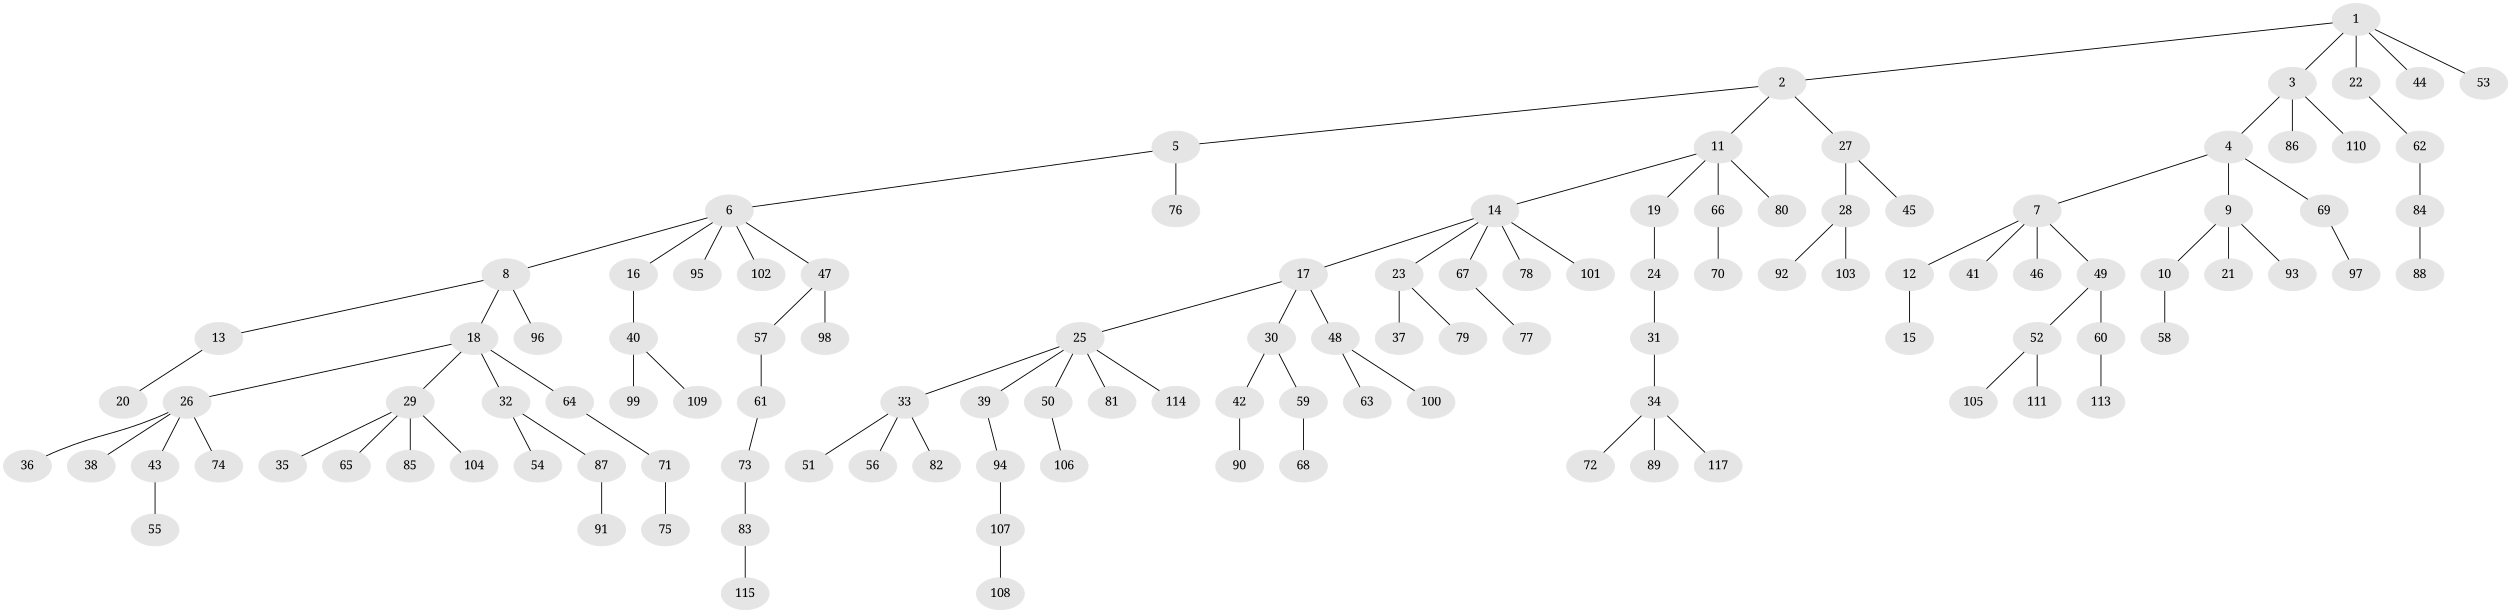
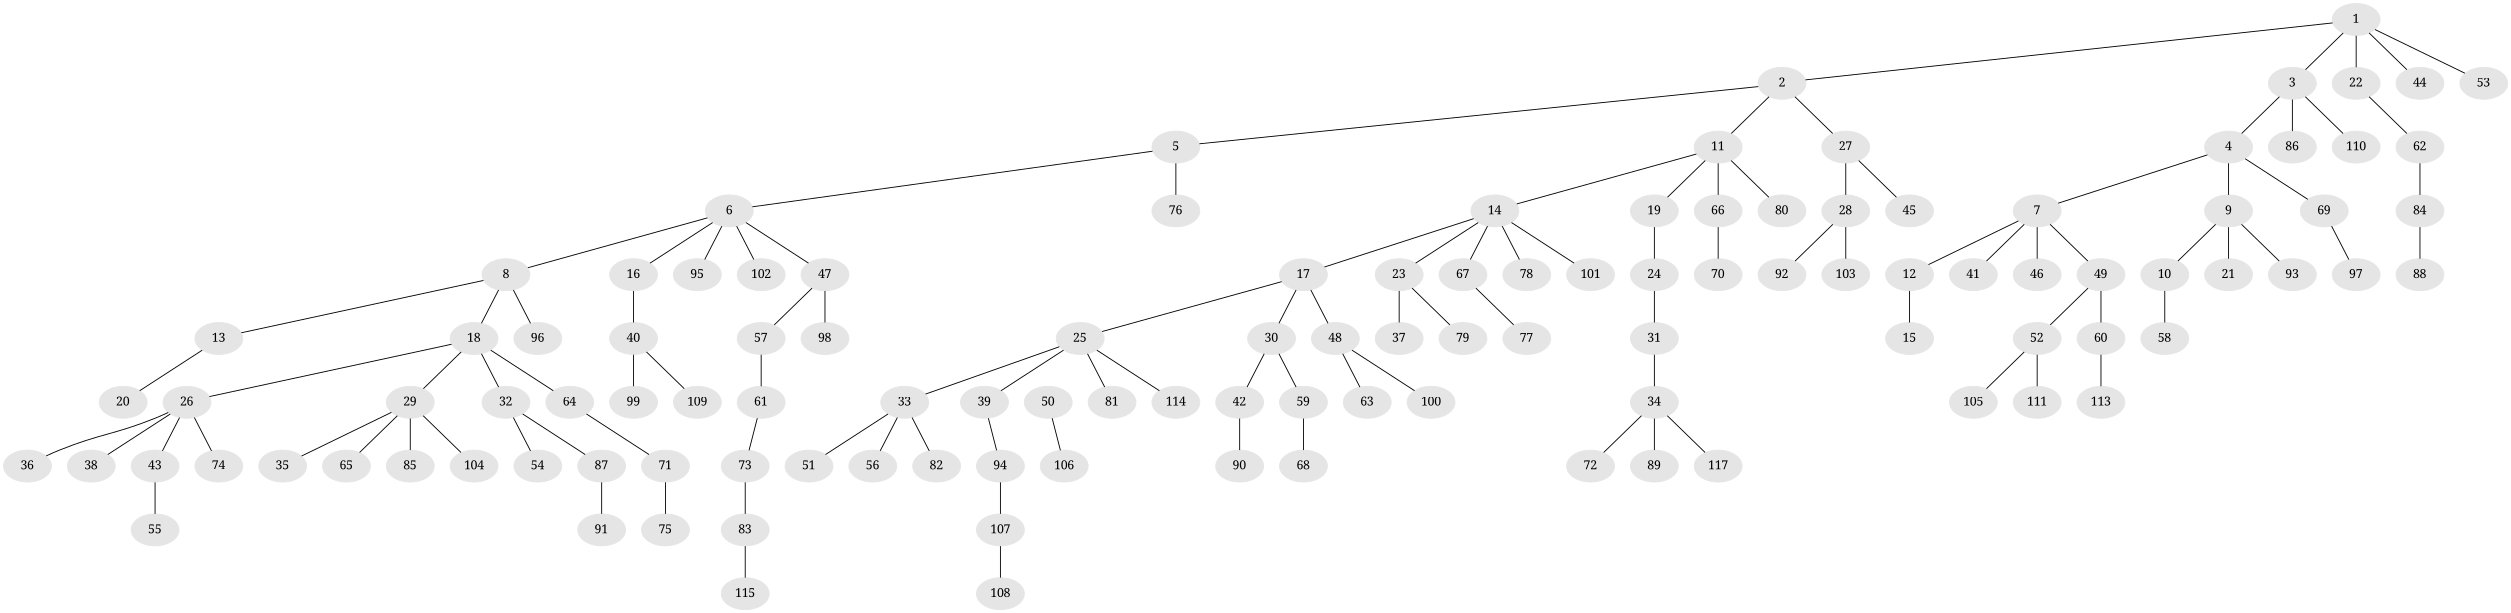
edge "25" -- "50": removed
